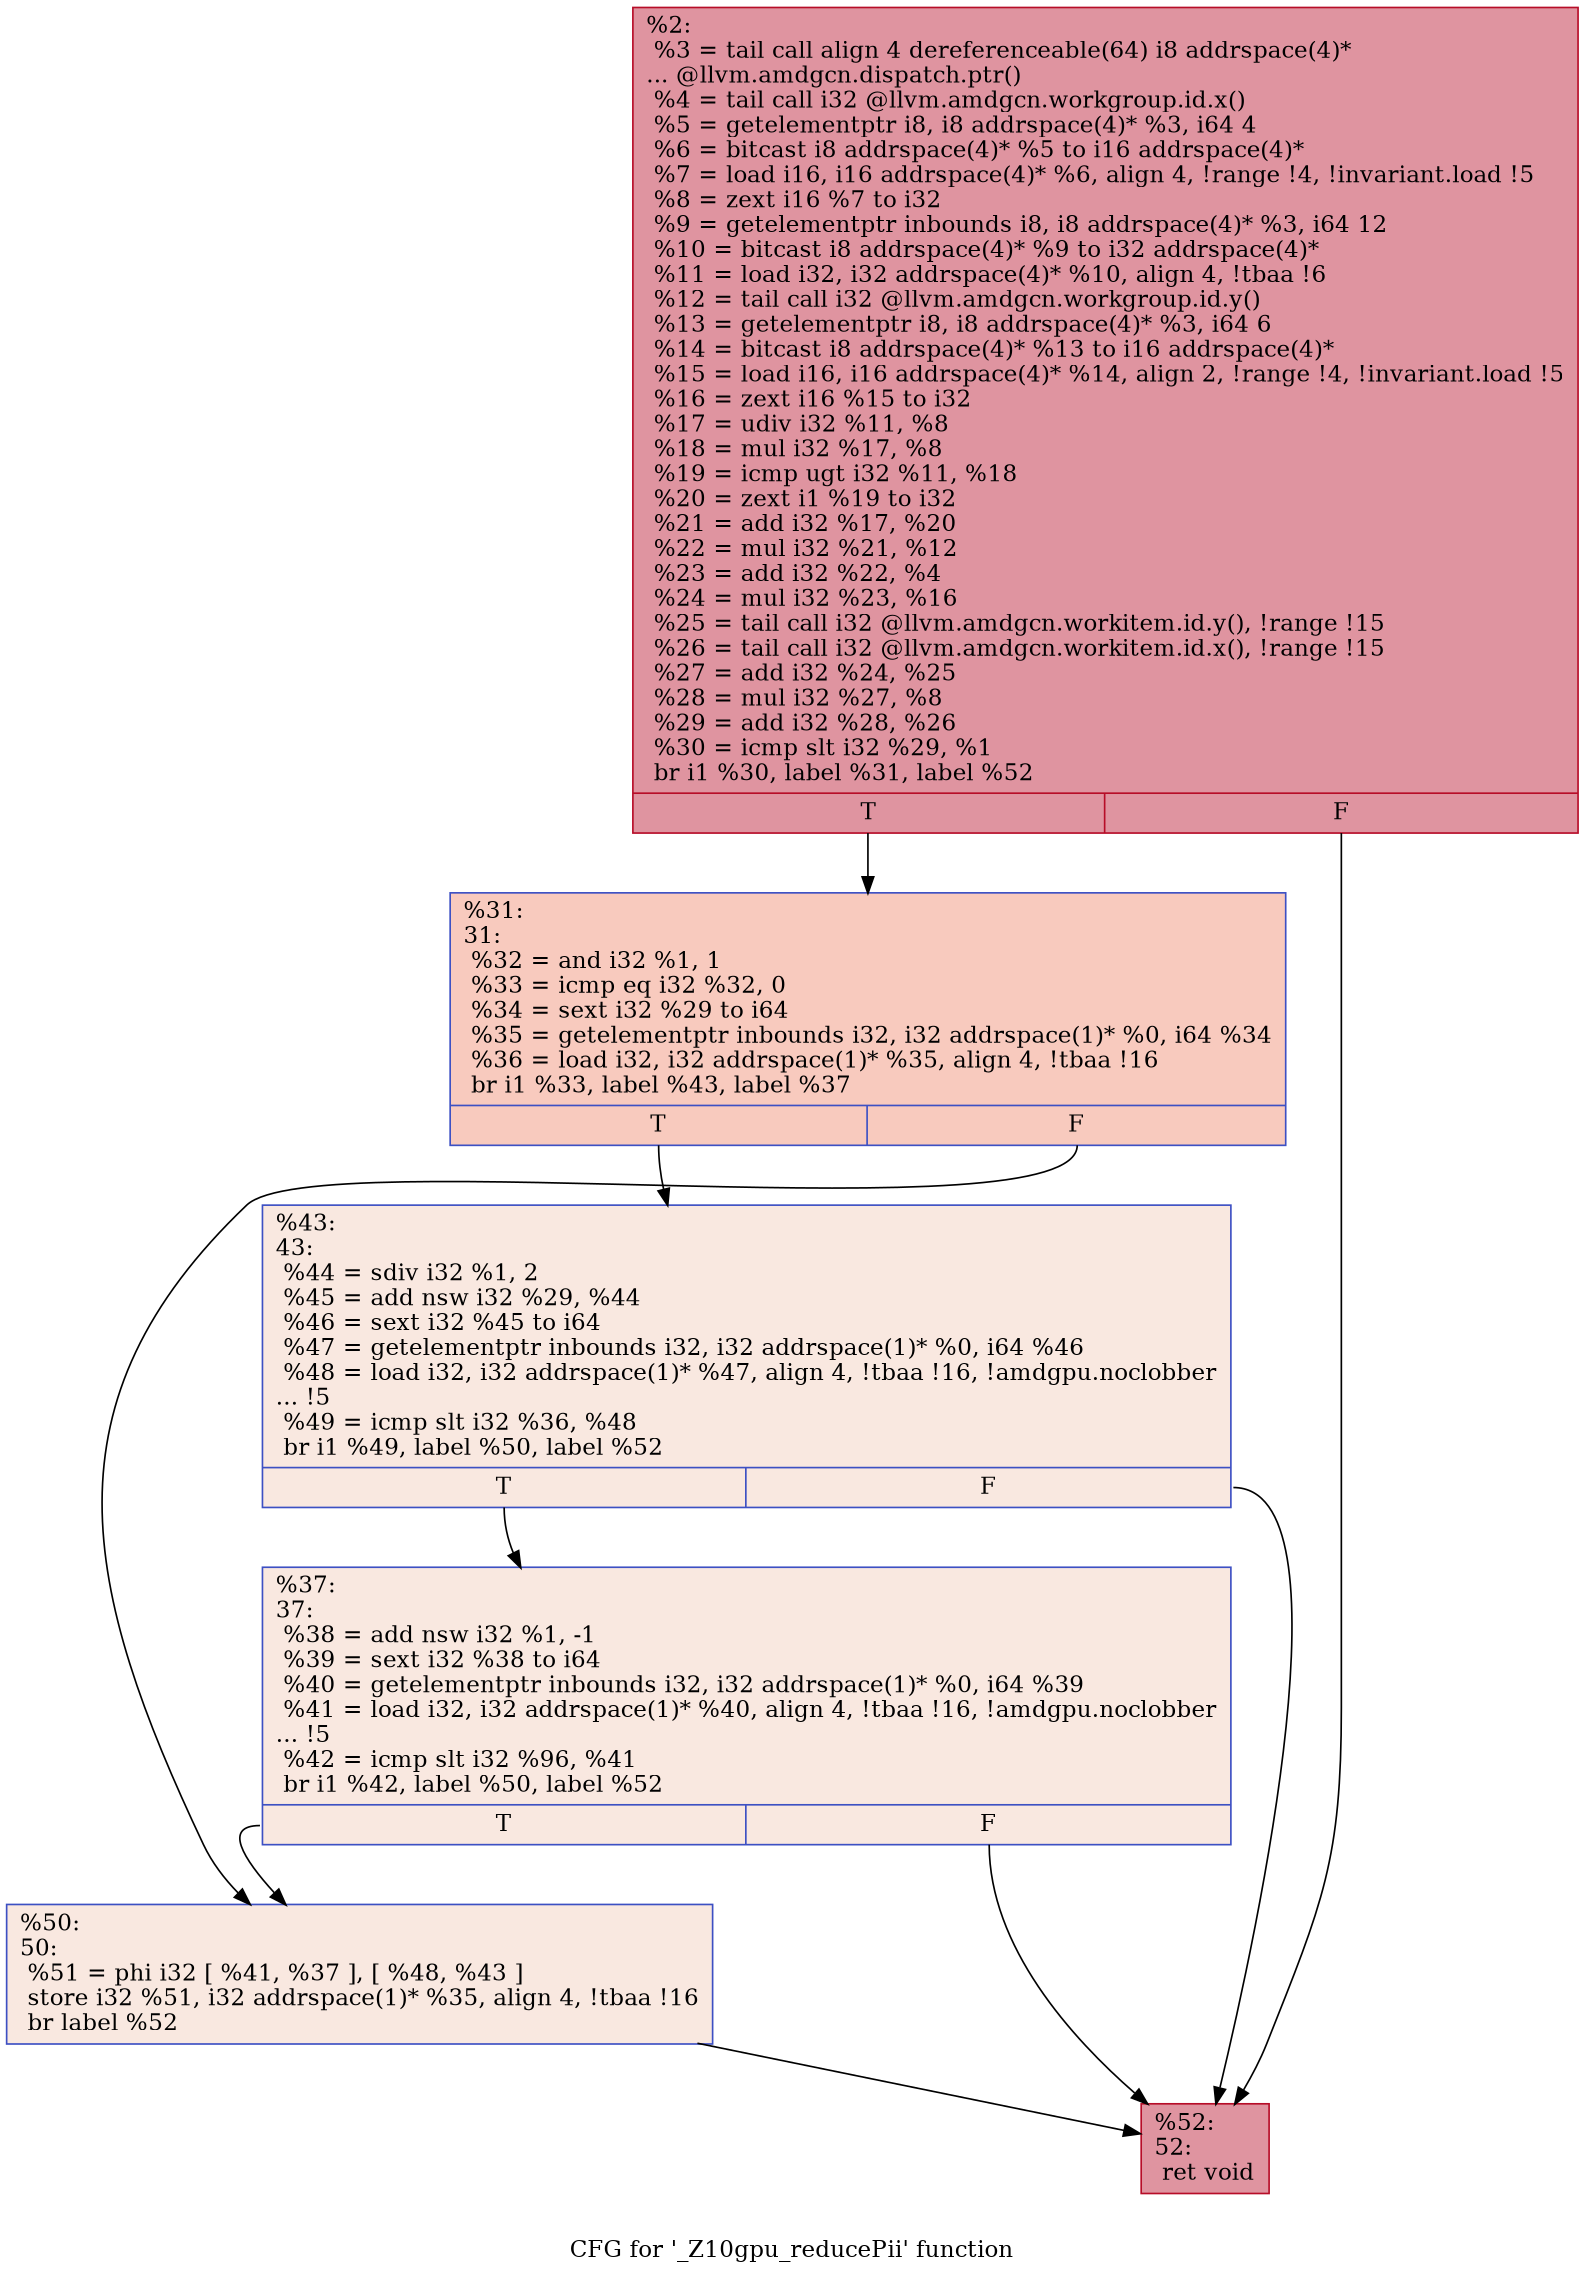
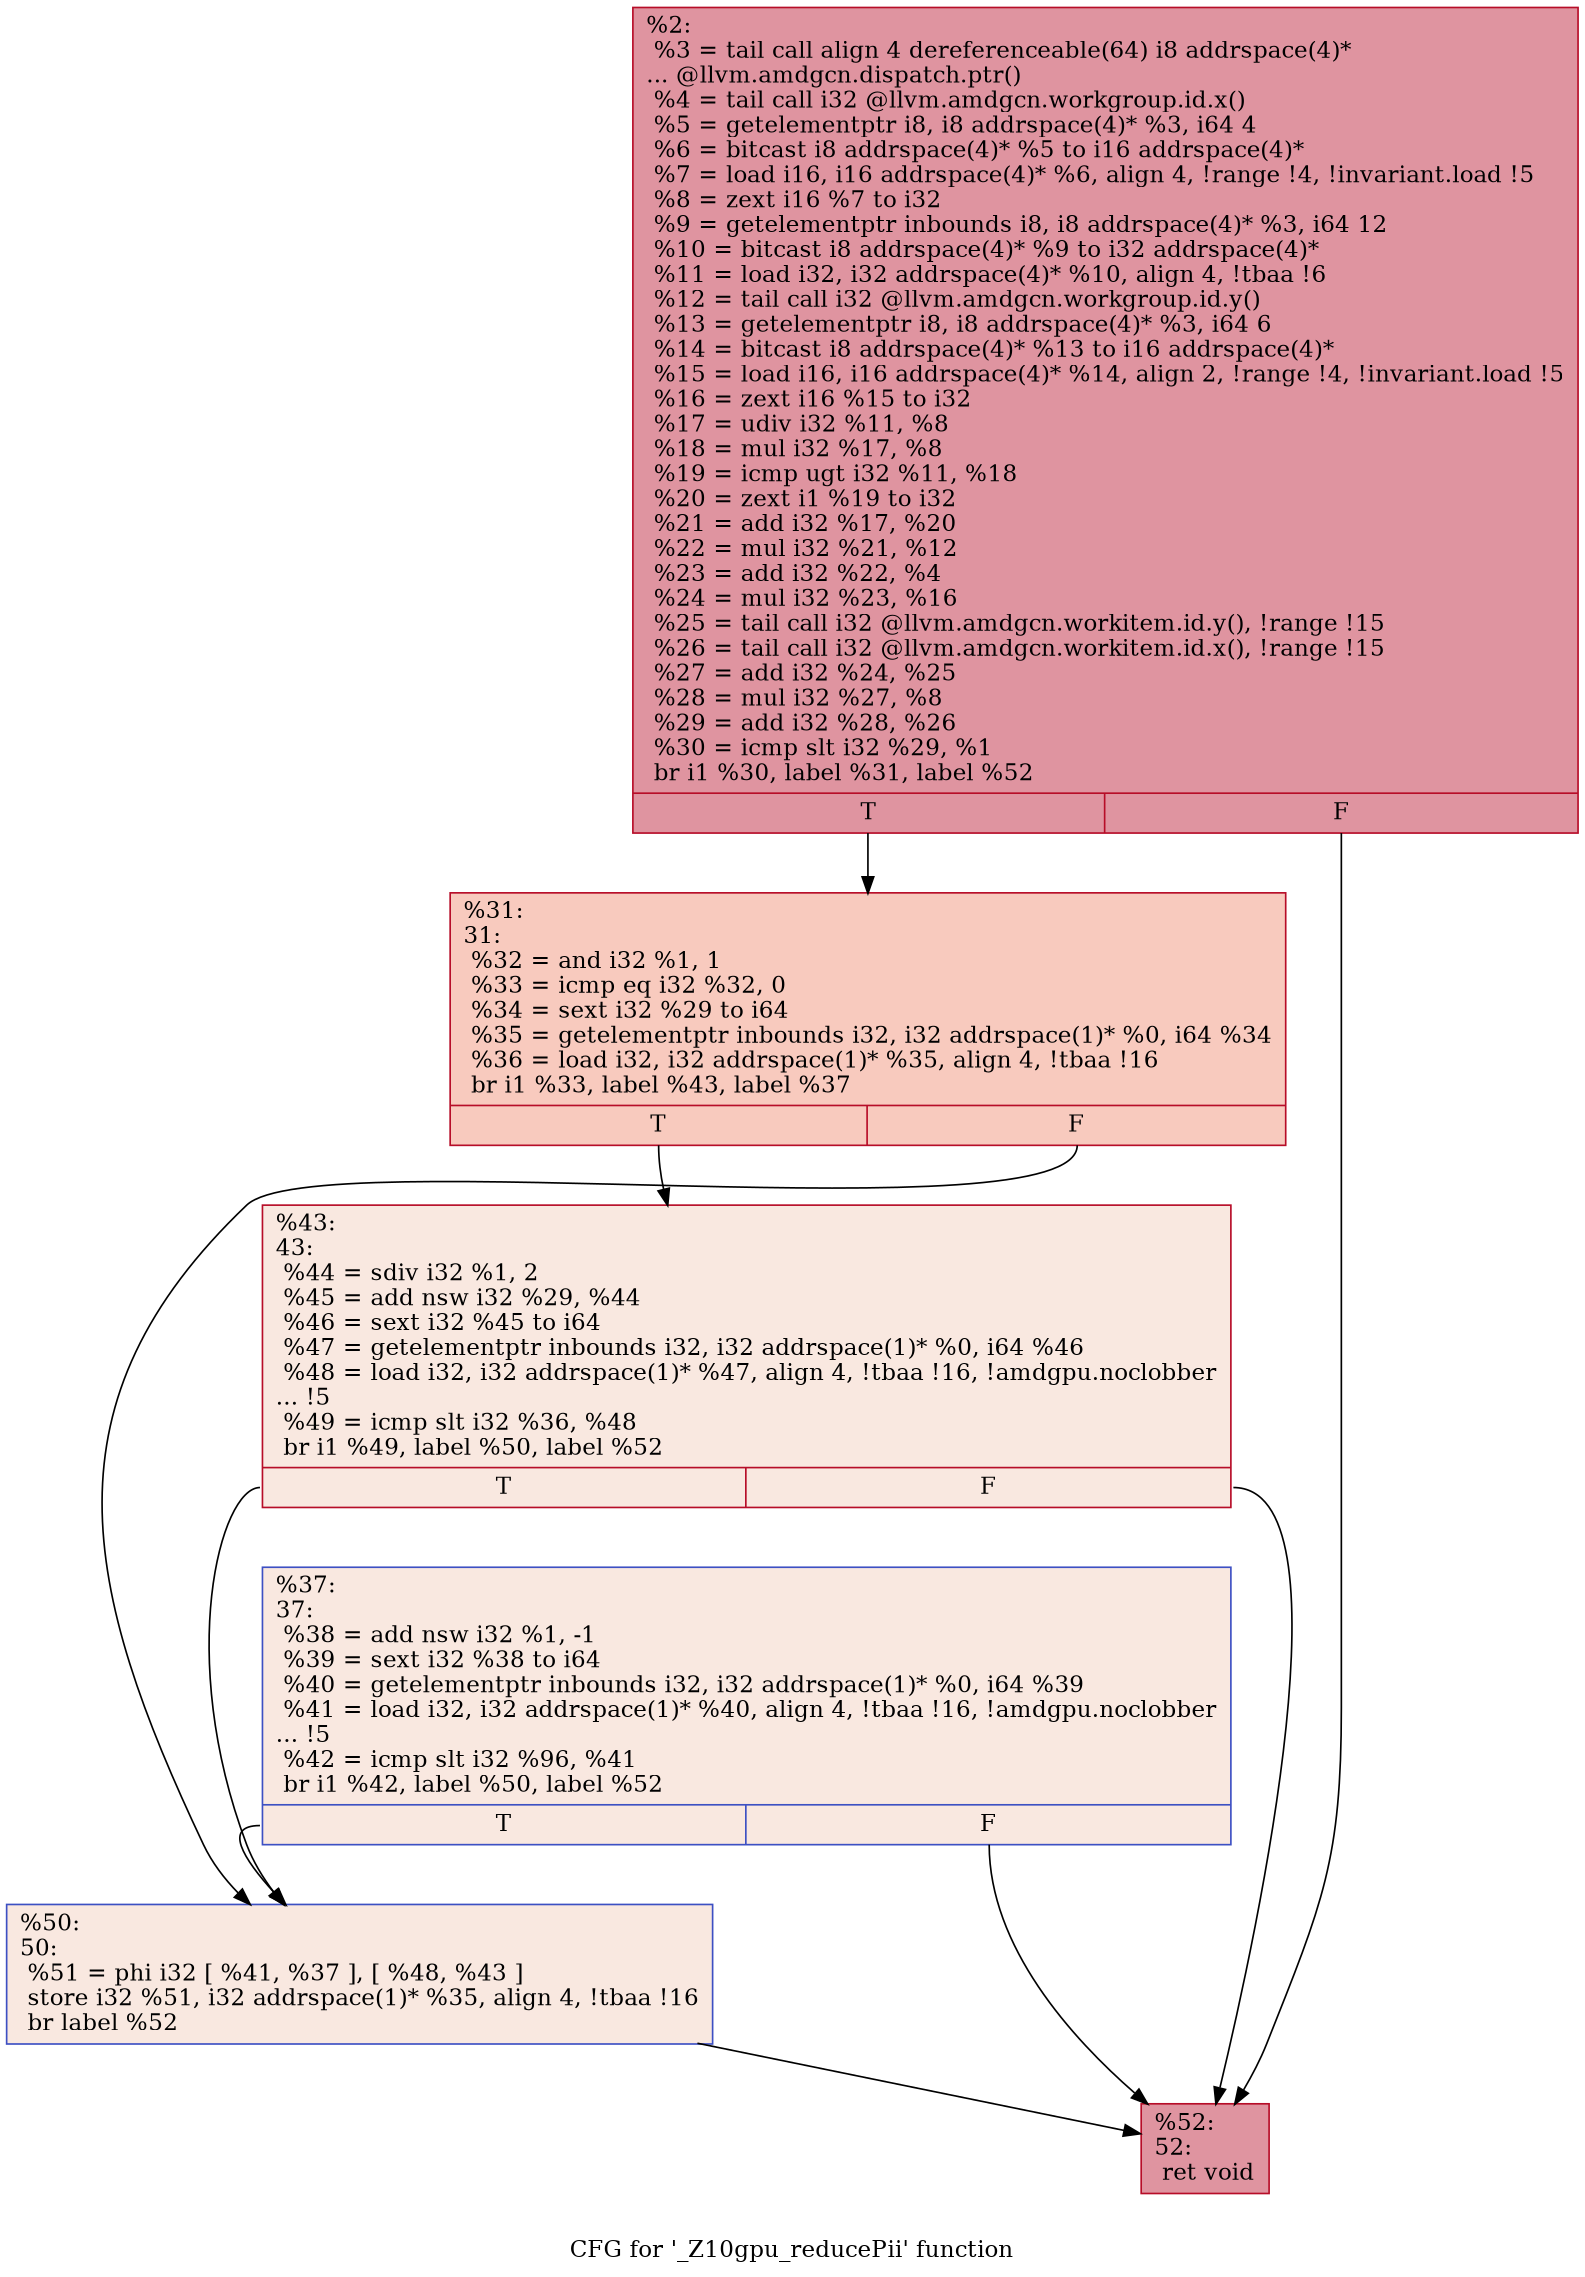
node "%31:": color #3d50c3ff -> #b70d28ff
node "%43:": color #3d50c3ff -> #b70d28ff
edge "%43:" -> "%37:": now "%43:" -> "%50:"
